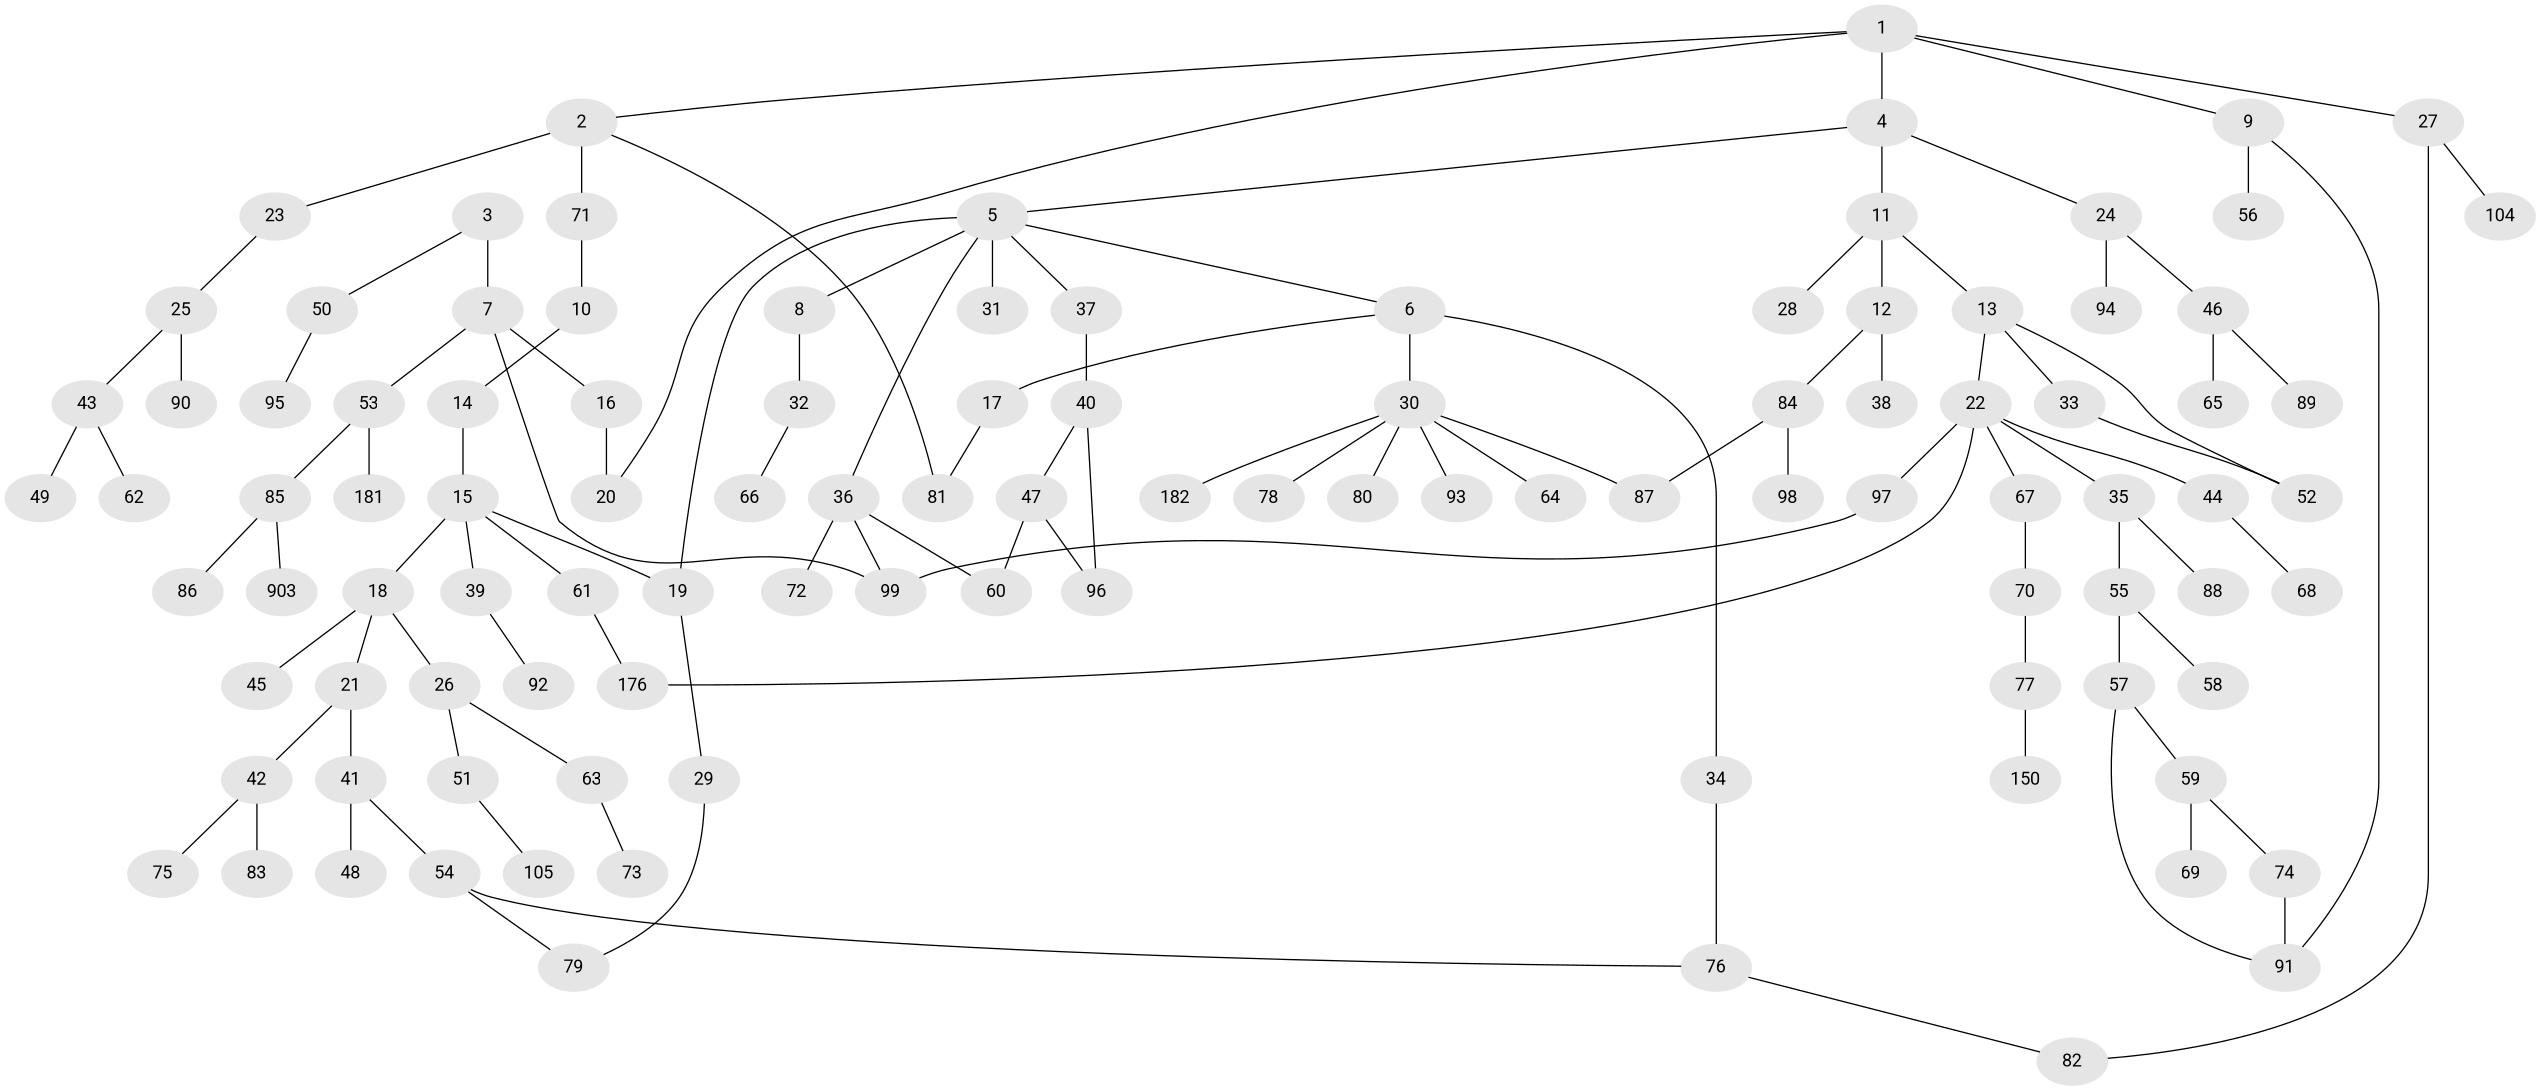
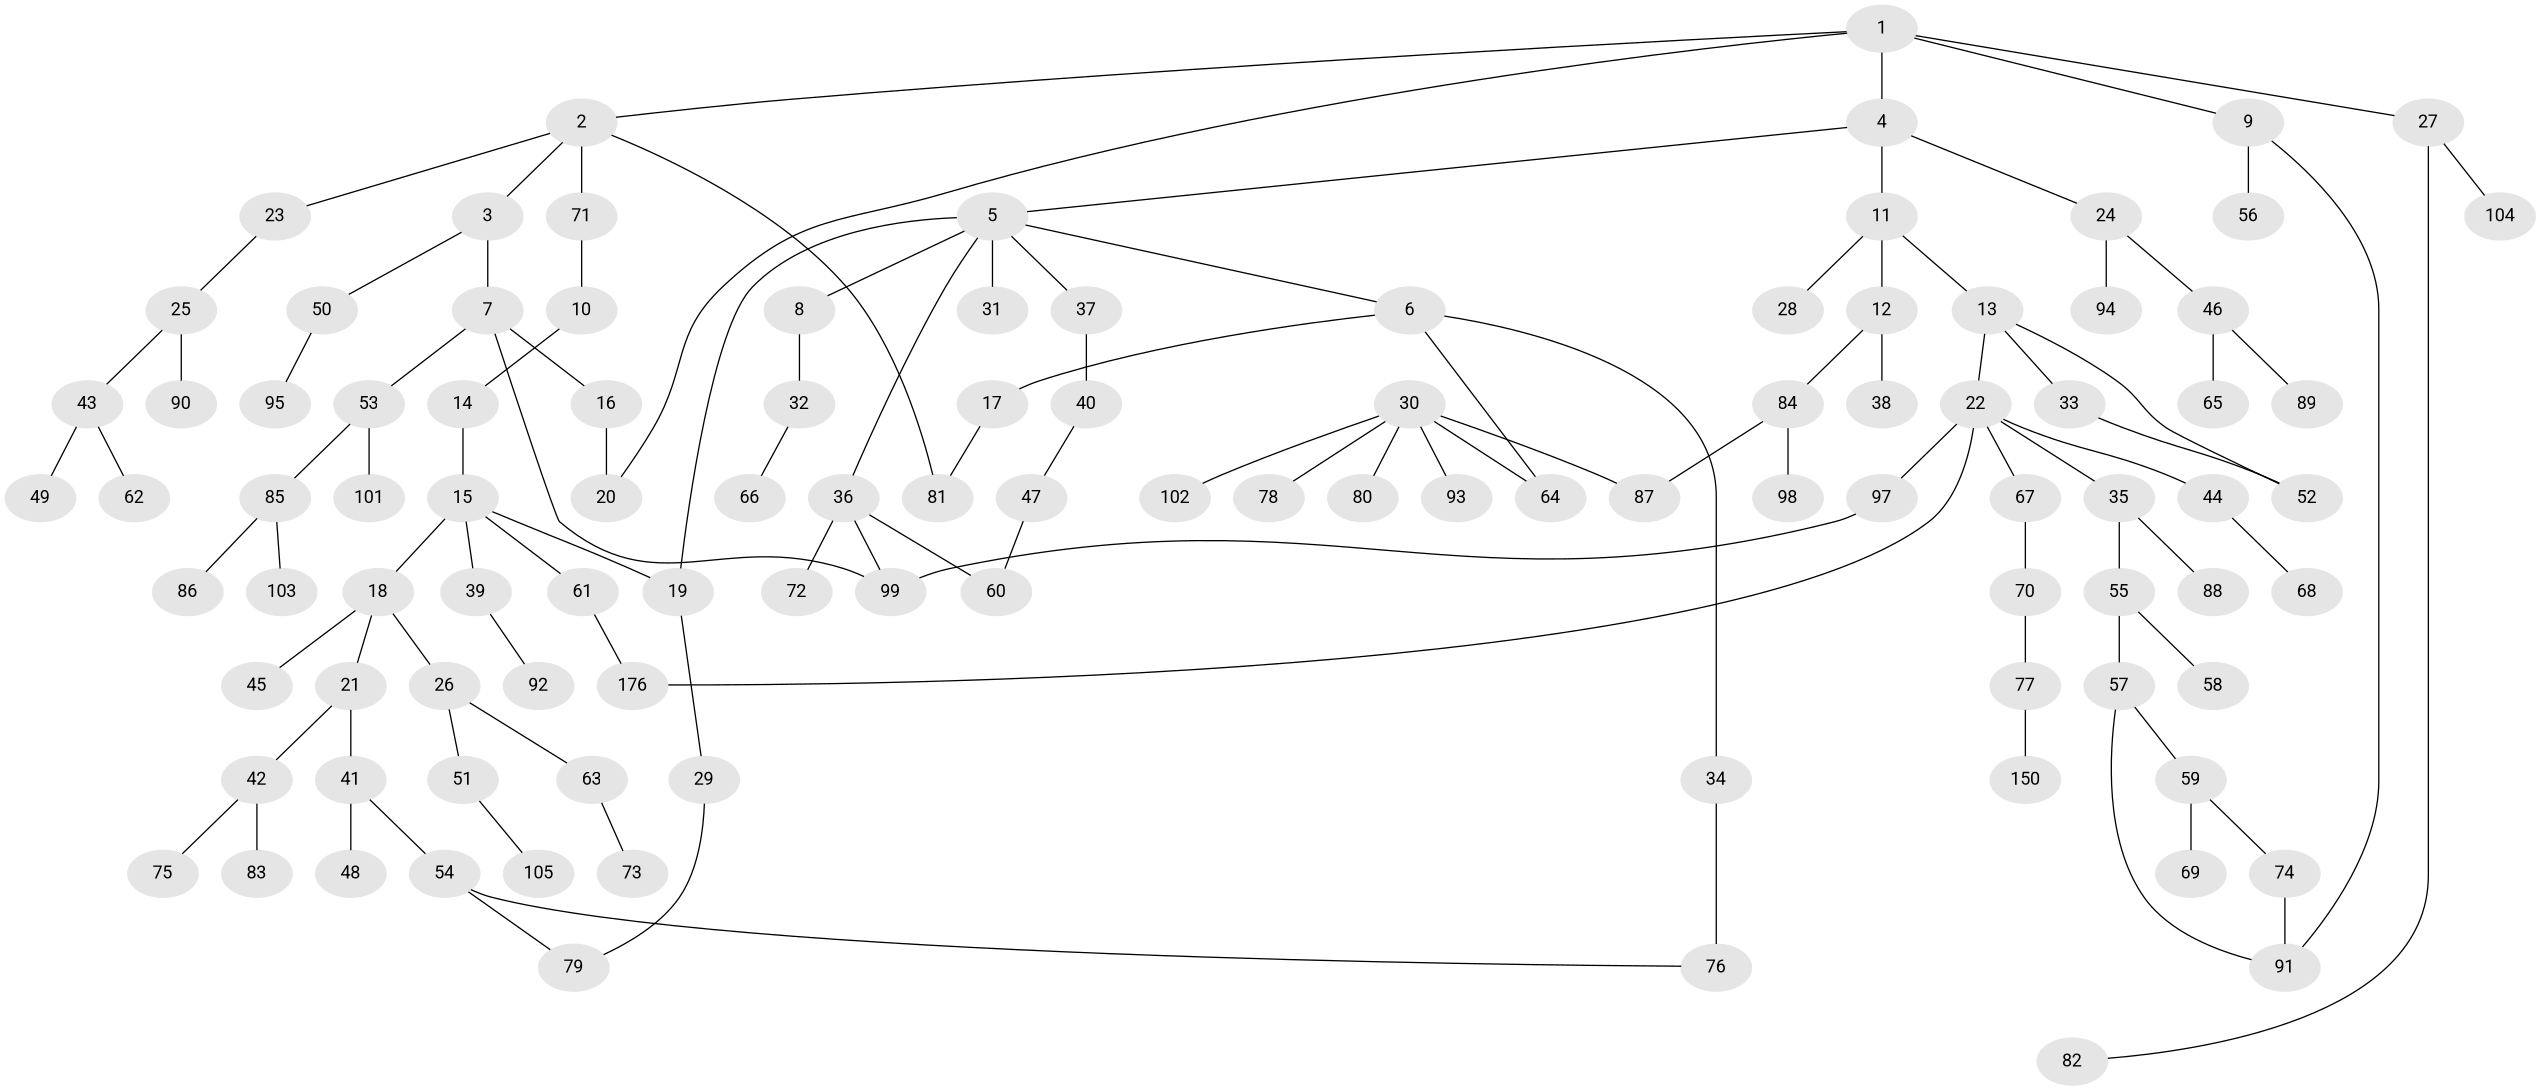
edge "2" -- "3": added
edge "6" -- "30": now "6" -- "64"
node "181": label "181" -> "101"
node "182": label "182" -> "102"
node "903": label "903" -> "103"
node "96": removed
edge "76" -- "82": removed
